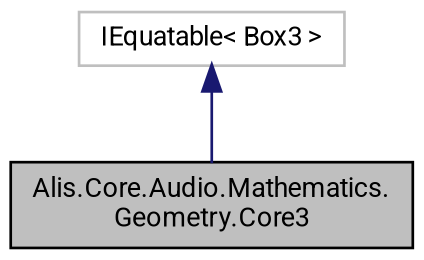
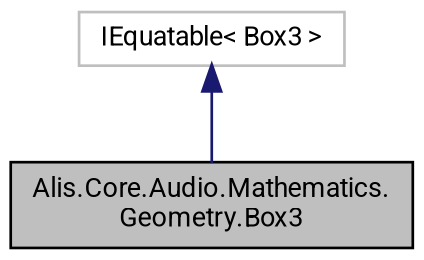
node "Alis.Core.Audio.Mathematics. Geometry.Core3": label "Alis.Core.Audio.Mathematics. Geometry.Core3" -> "Alis.Core.Audio.Mathematics. Geometry.Box3"
